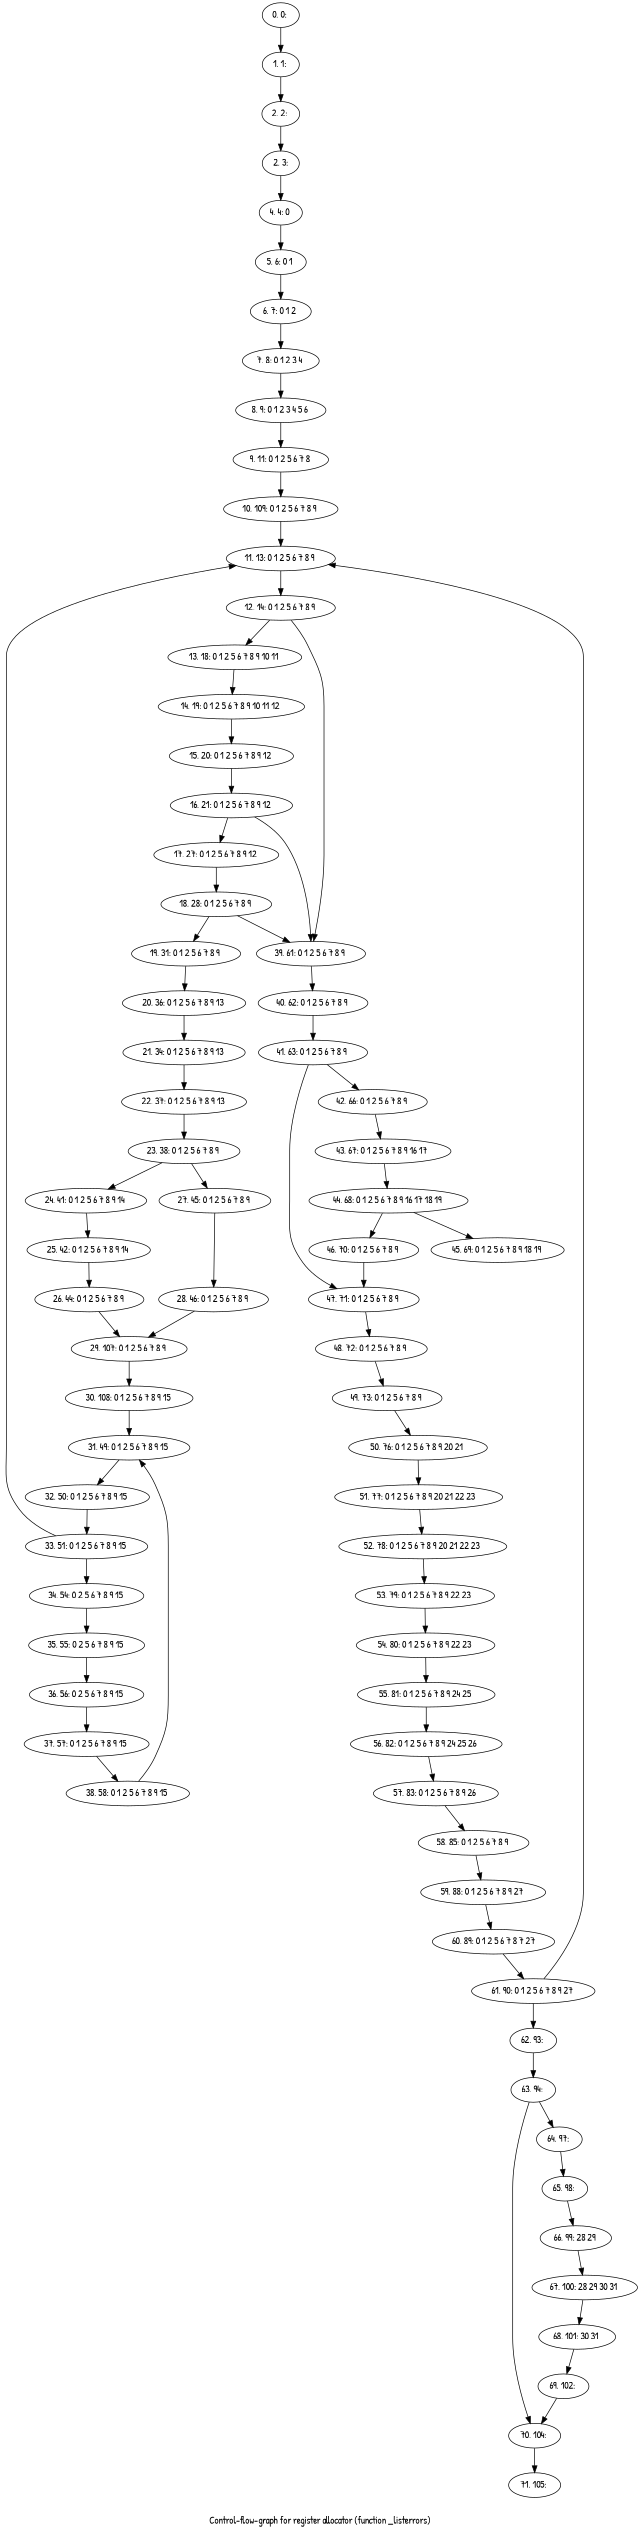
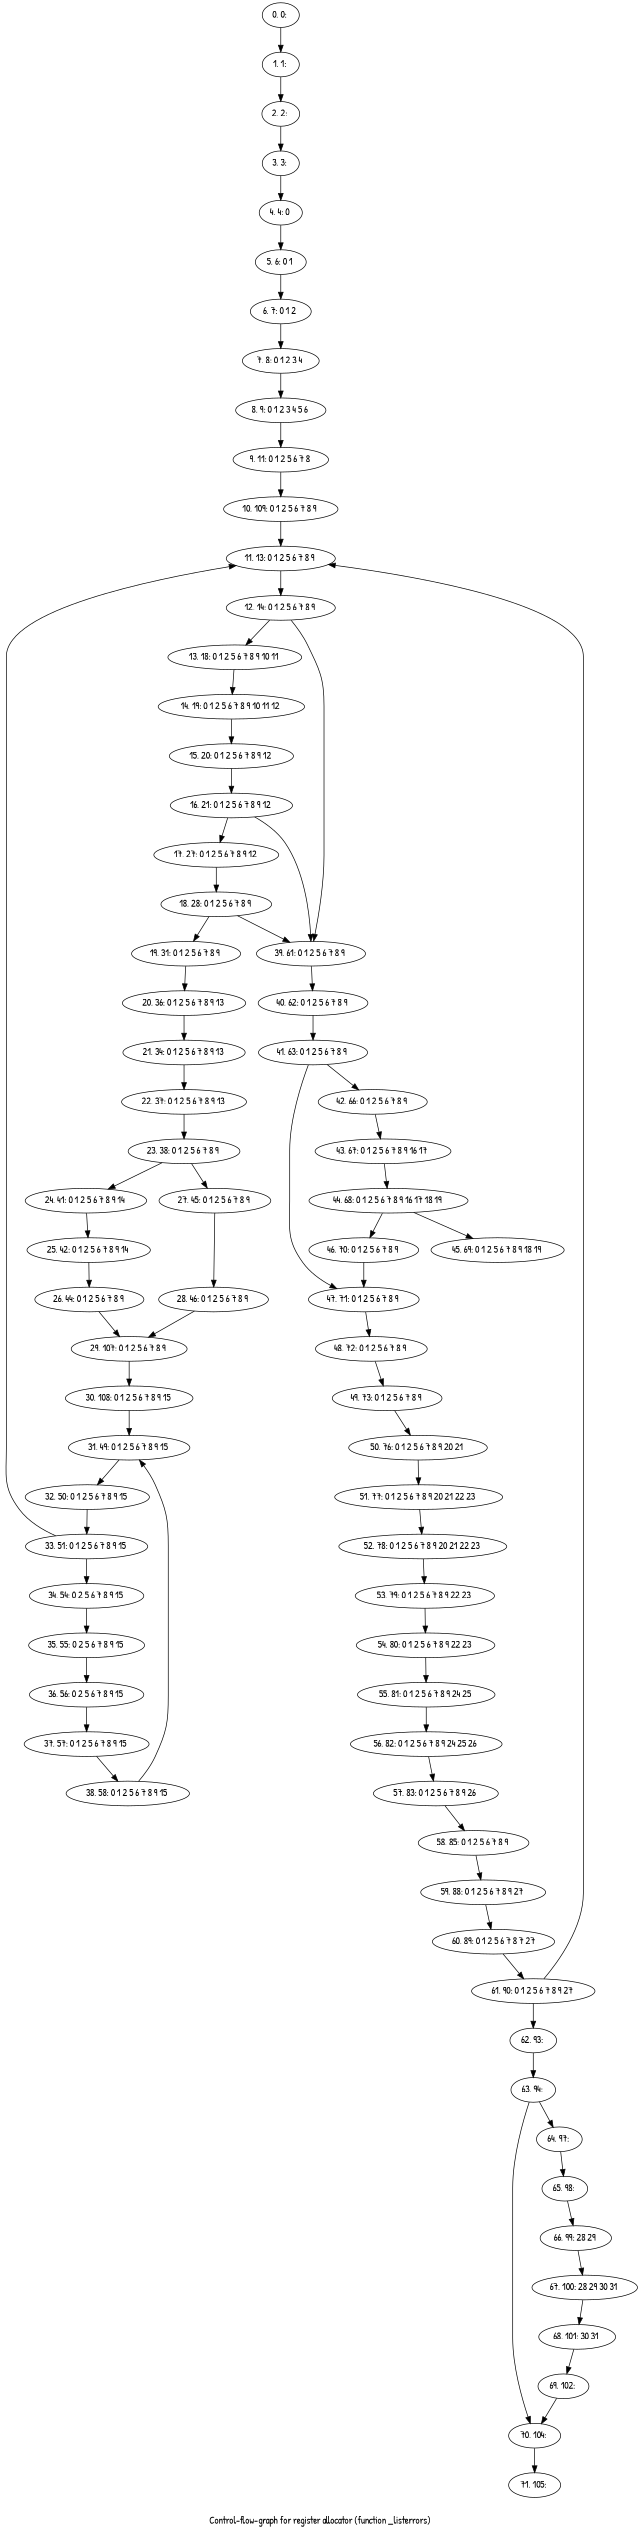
node "2, 3:": label "2, 3:" -> "3, 3:"
